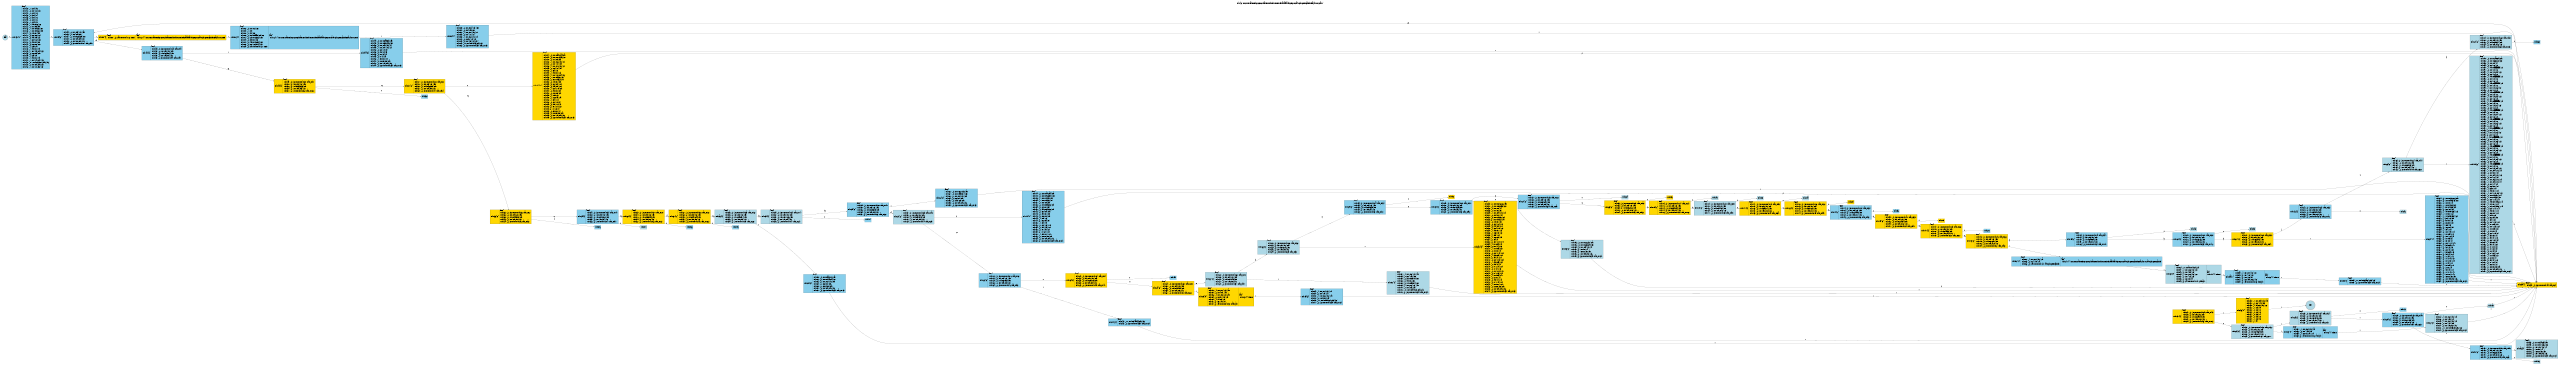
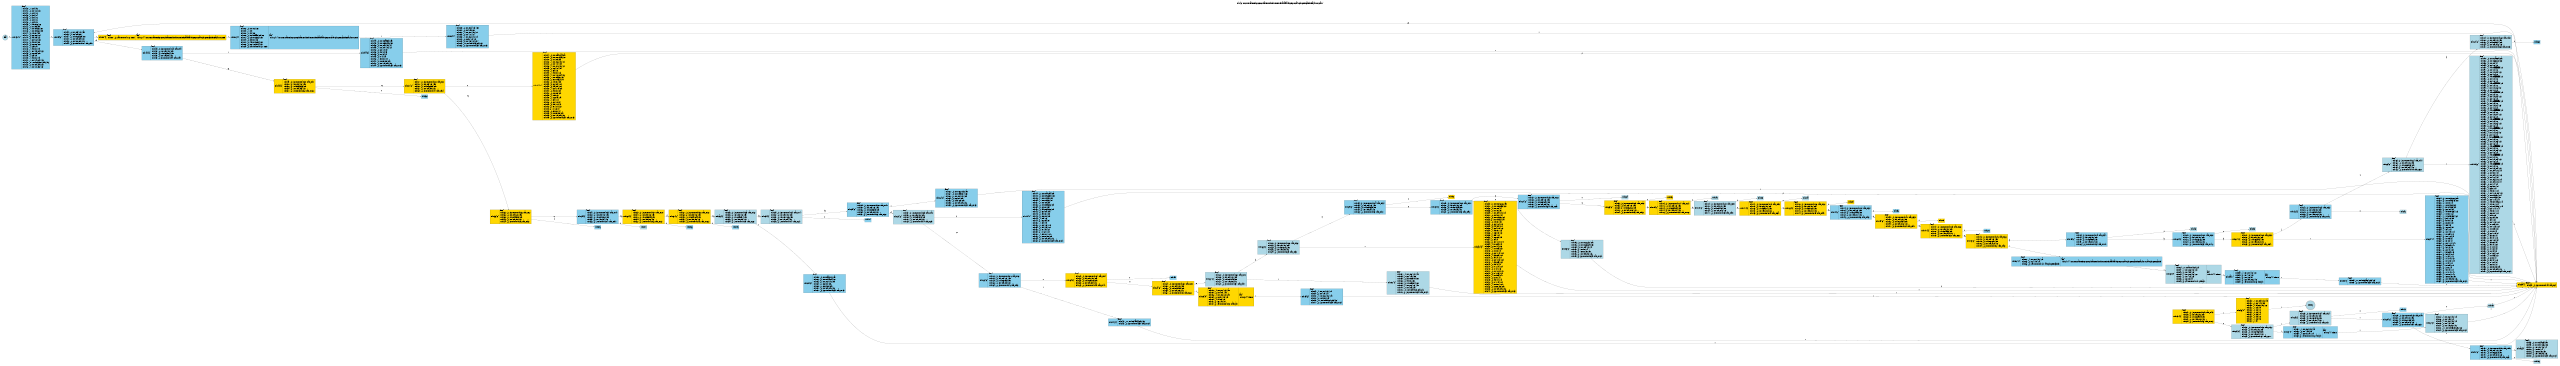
node "Exit": label "Exit" -> "Desktop"
